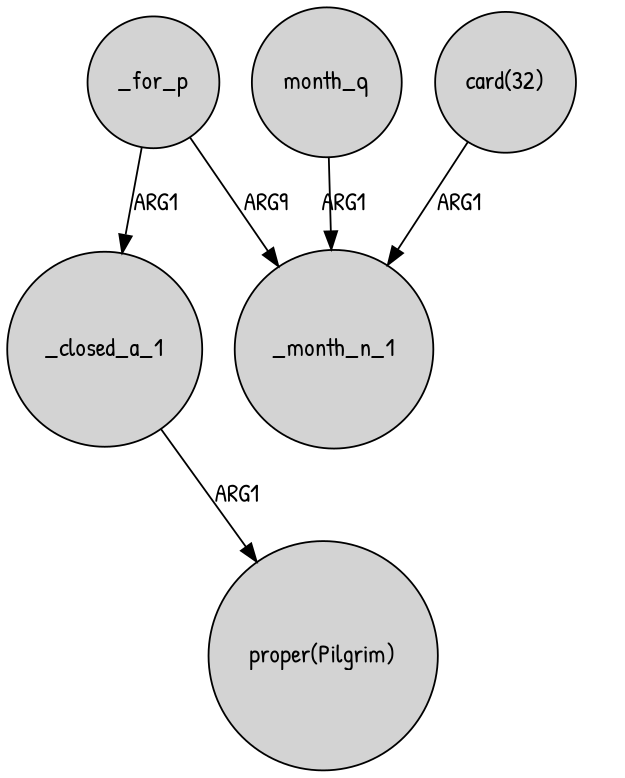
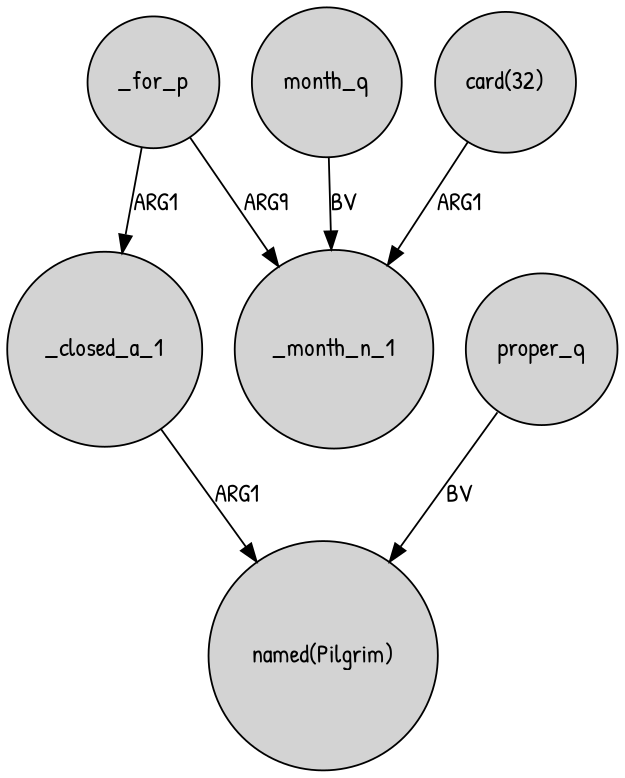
edge "month_q" -> "_month_n_1": label "ARG1" -> "BV"
node "proper_q": added
node "proper(Pilgrim)": label "proper(Pilgrim)" -> "named(Pilgrim)"
